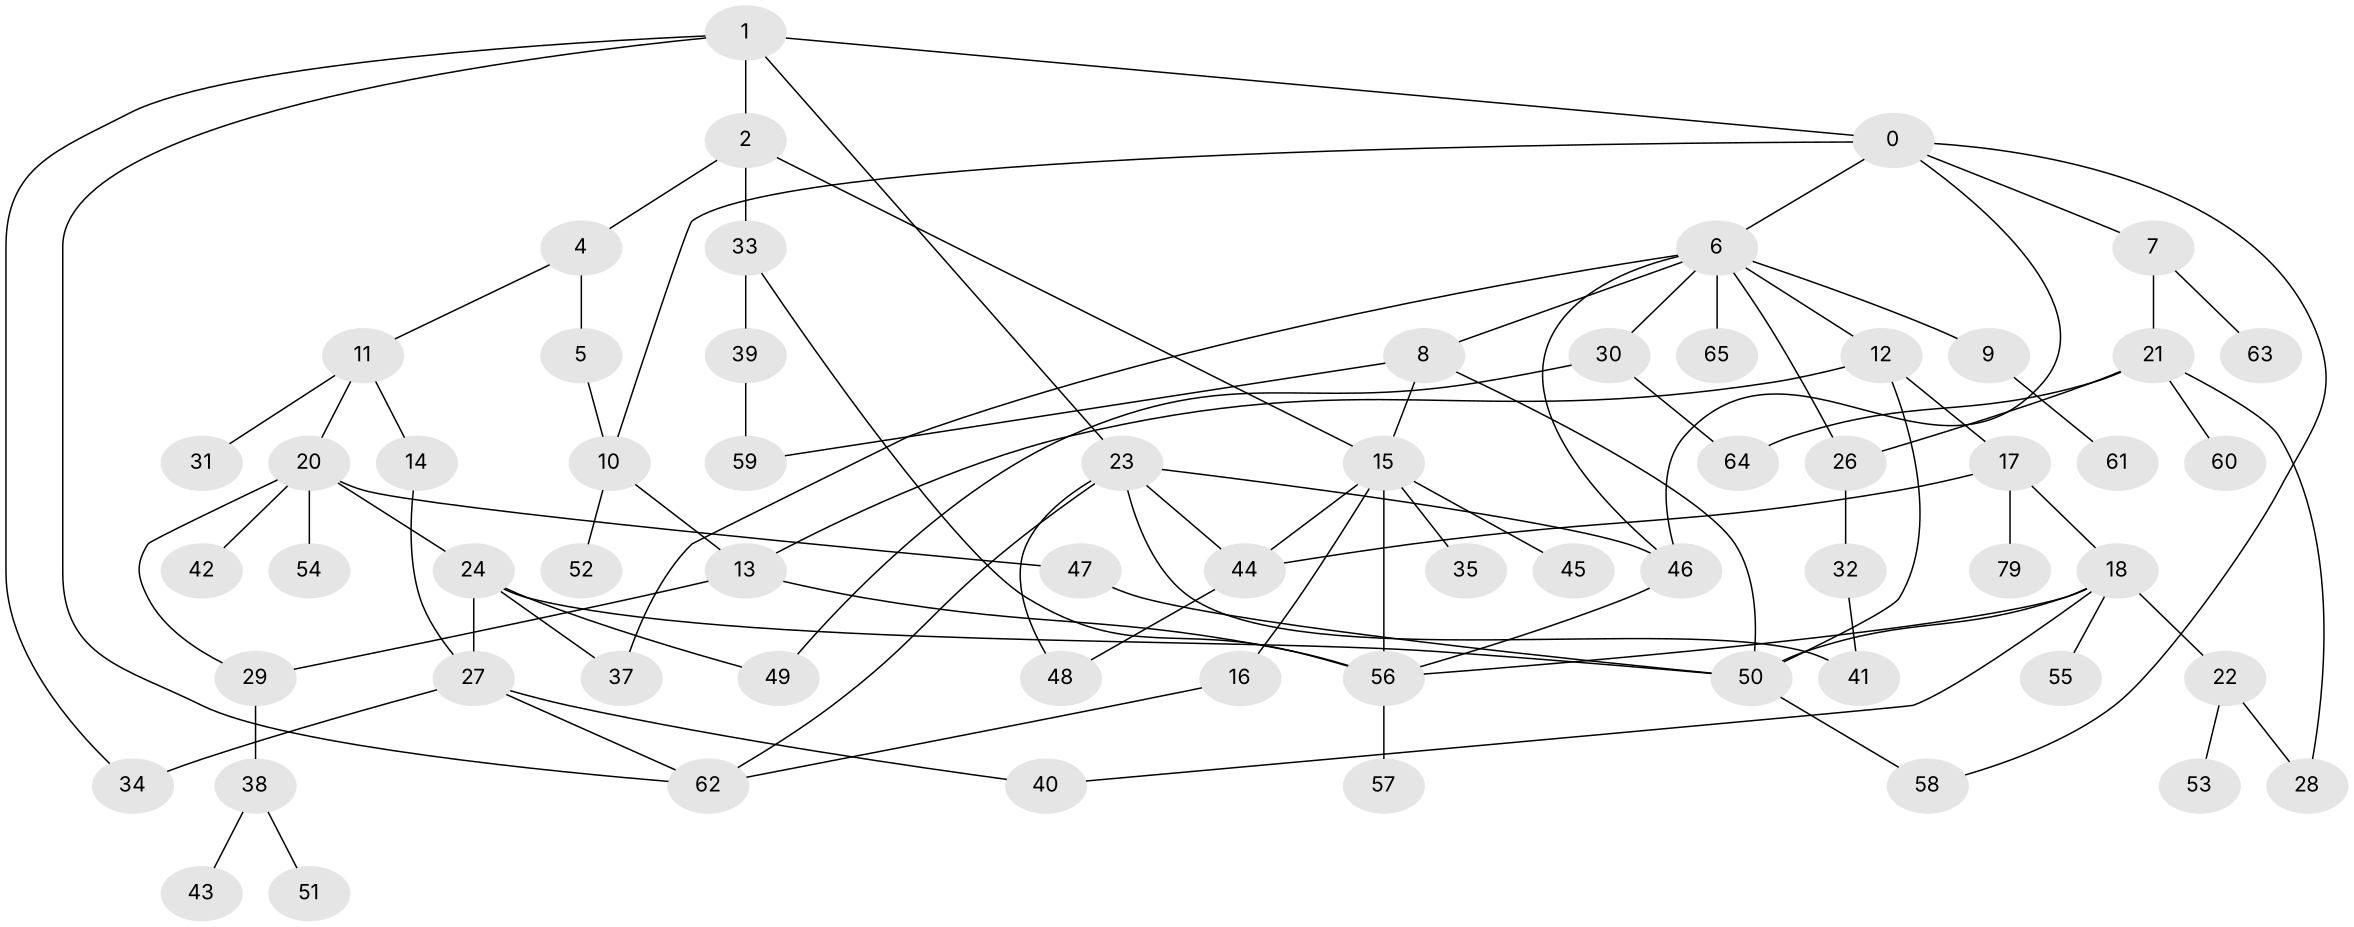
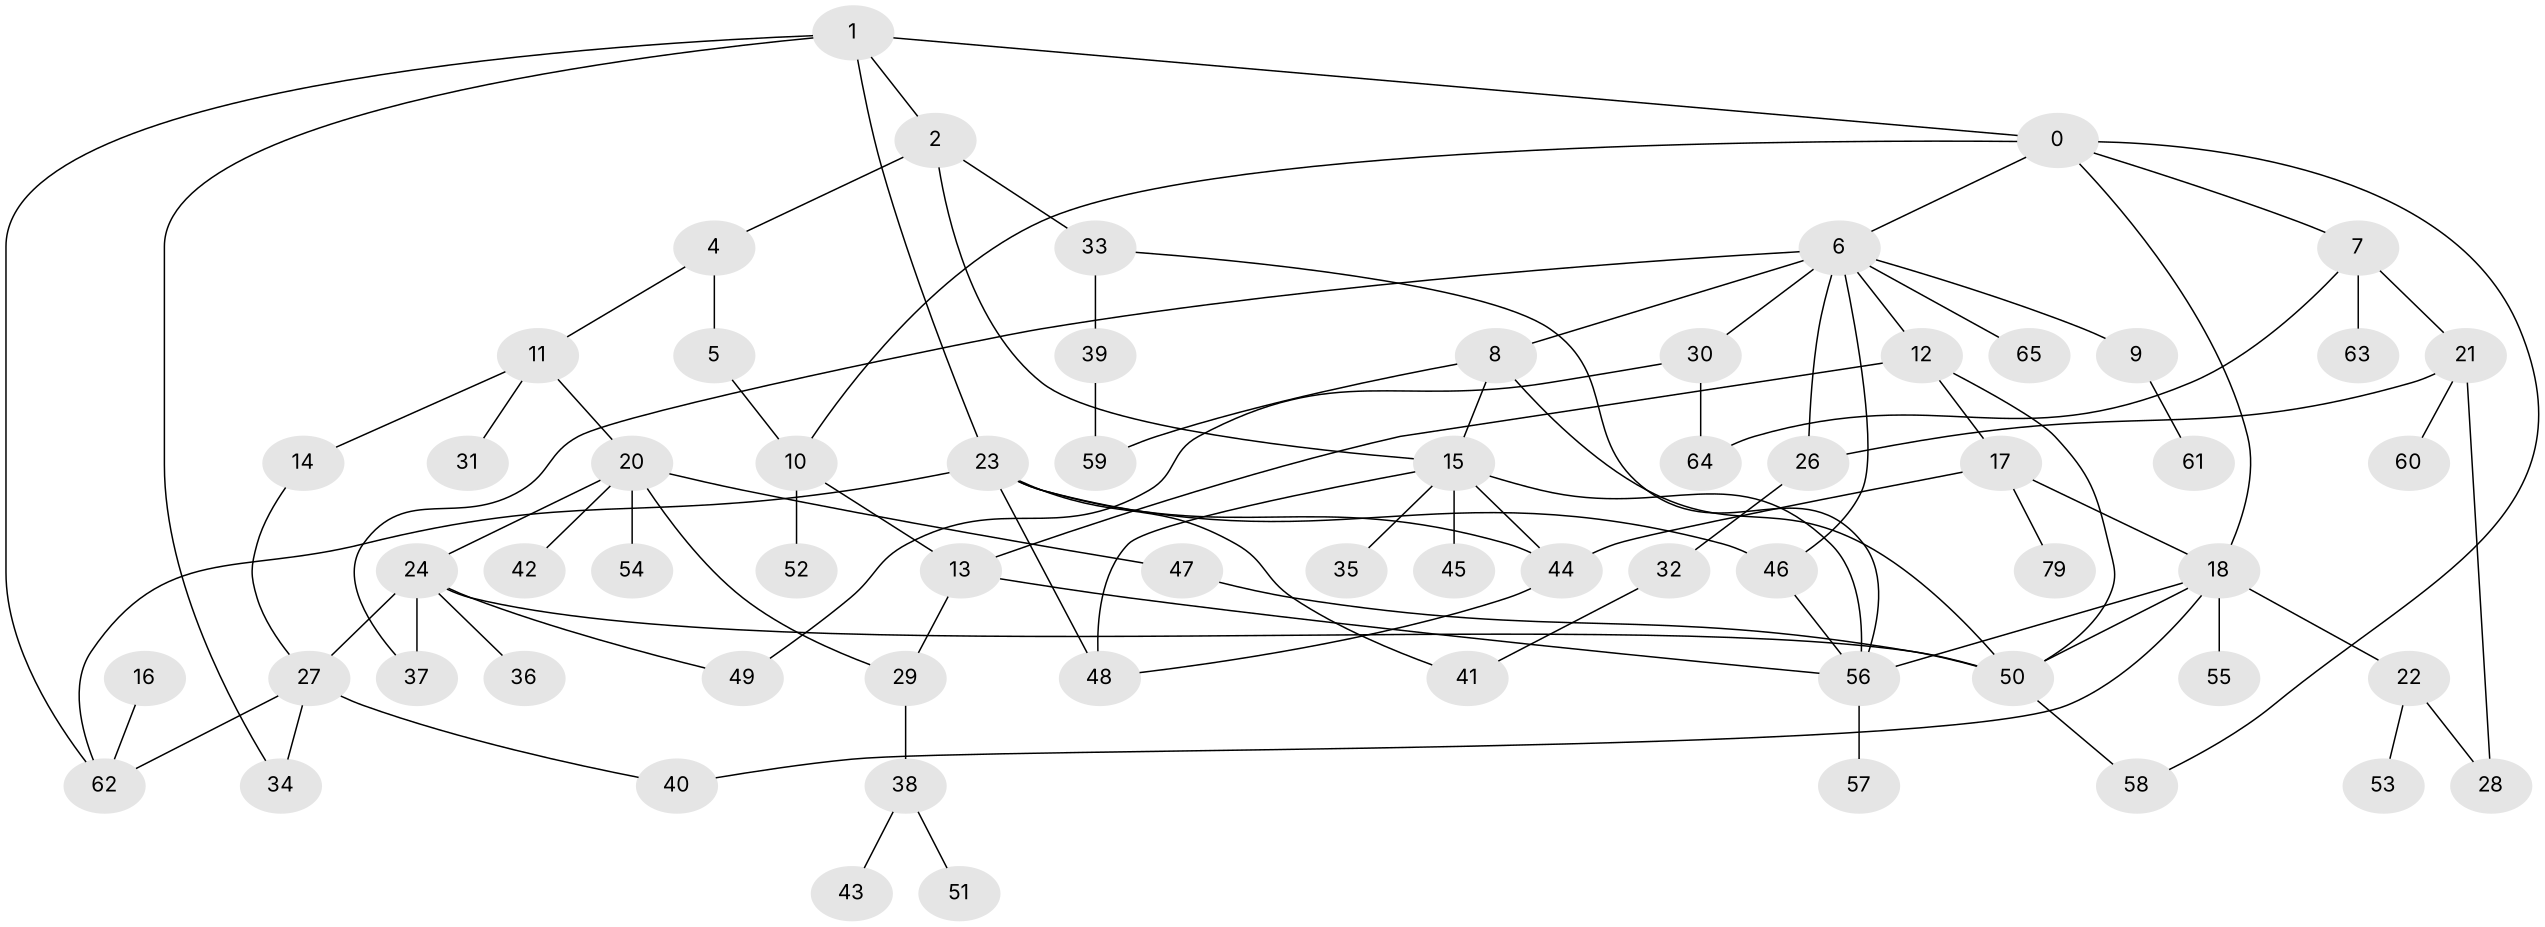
edge "21" -- "64": now "7" -- "64"
edge "0" -- "46": now "0" -- "18"
edge "15" -- "16": now "15" -- "48"
node "36": added
